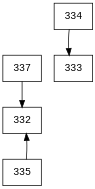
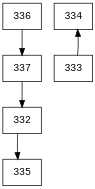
node "336": added
edge "334" -> "333": reversed
edge "335" -> "332": reversed
